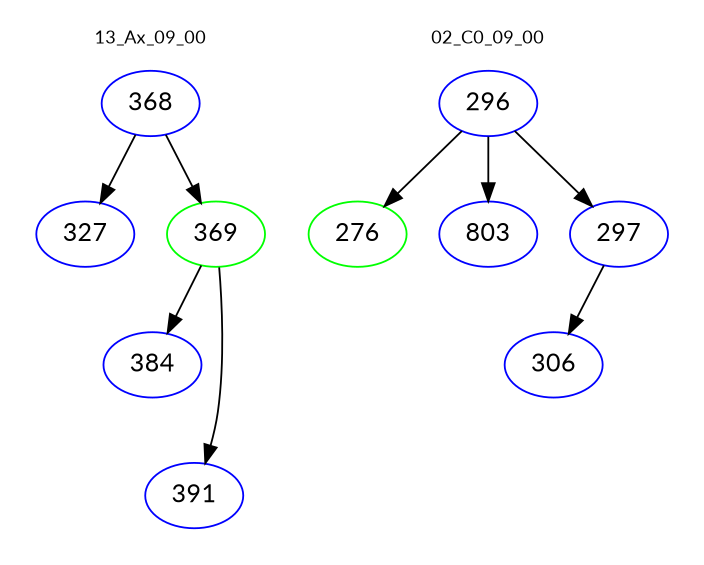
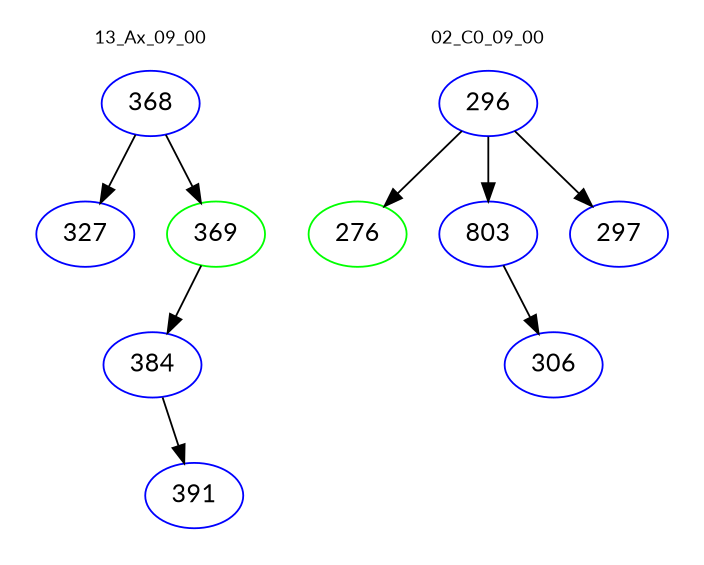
edge "297" -> "306": now "803" -> "306"
edge "369" -> "391": now "384" -> "391"
